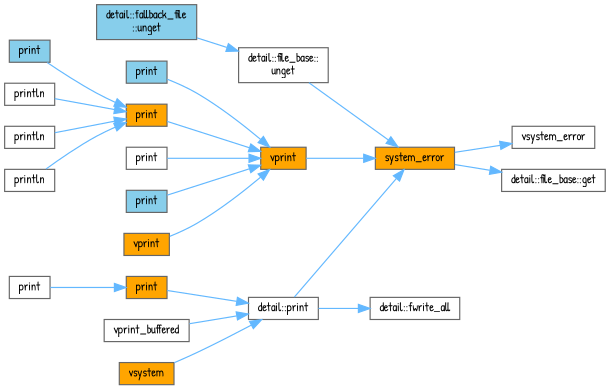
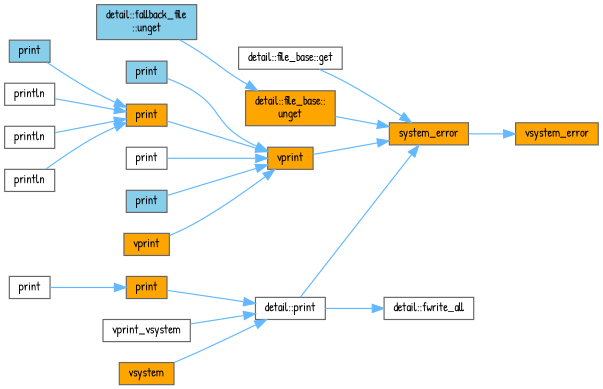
node "detail::file_base:: unget": fillcolor white -> orange
node "vsystem_error": fillcolor white -> orange
edge "system_error" -> "detail::file_base::get": reversed
node "vprint_buffered": label "vprint_buffered" -> "vprint_vsystem"
